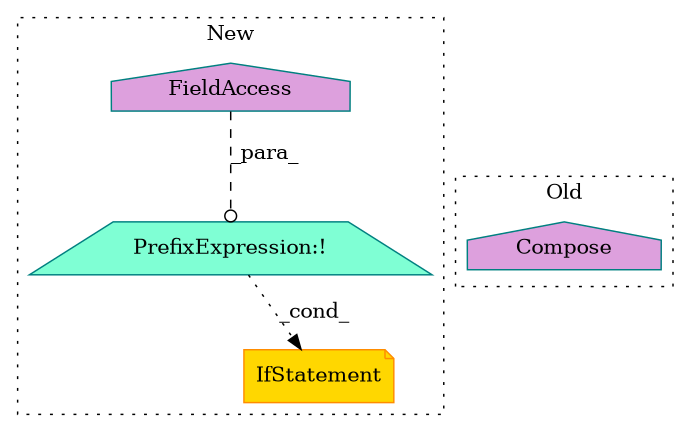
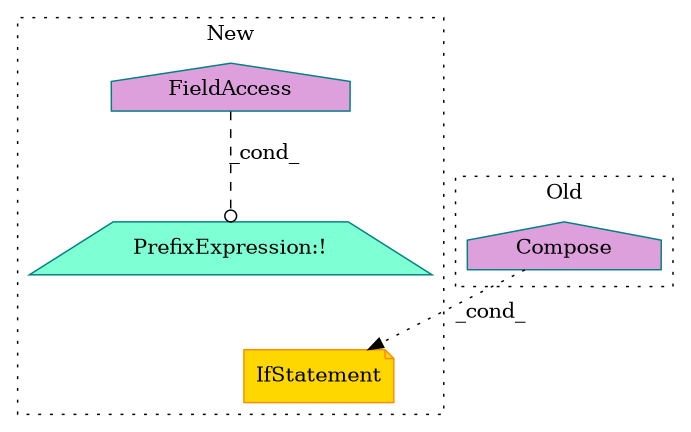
edge "FieldAccess" -> "PrefixExpression:!": label "_para_" -> "_cond_"
edge "PrefixExpression:!" -> "IfStatement": now "Compose" -> "IfStatement"
